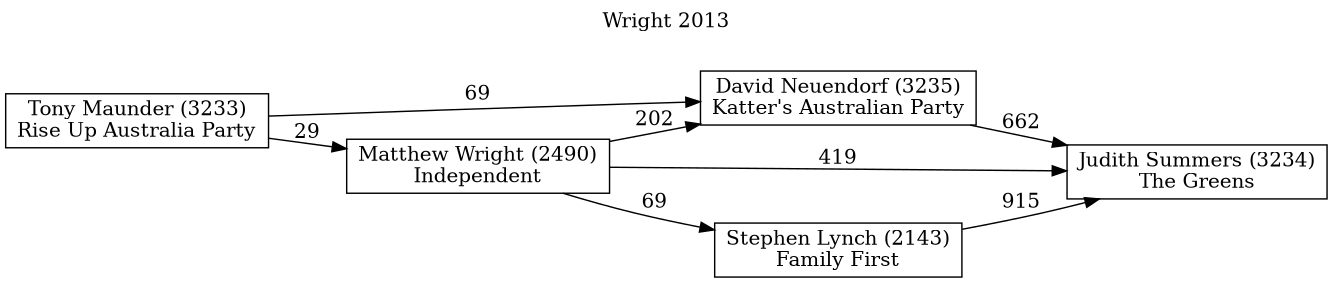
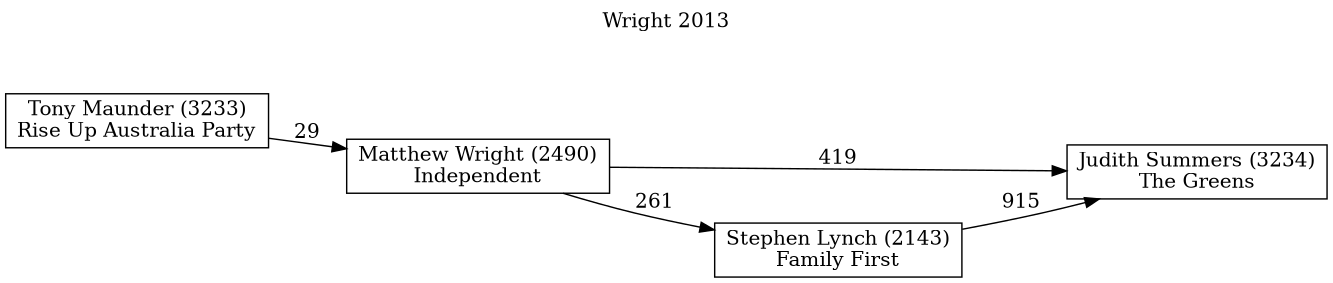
node "David Neuendorf (3235) Katter's Australian Party": removed
edge "Matthew Wright (2490) Independent" -> "Stephen Lynch (2143) Family First": label "69" -> "261"
